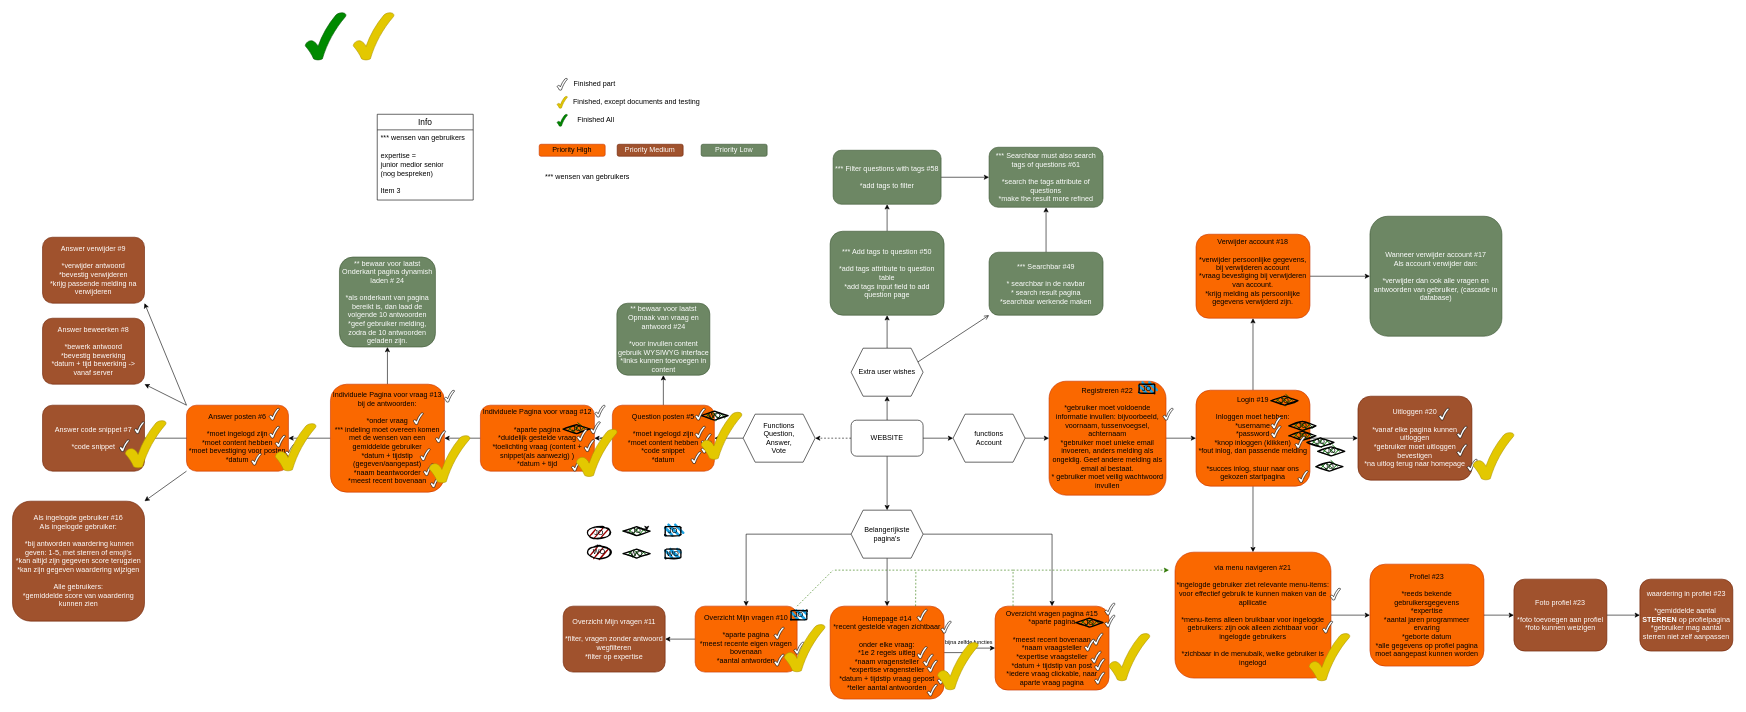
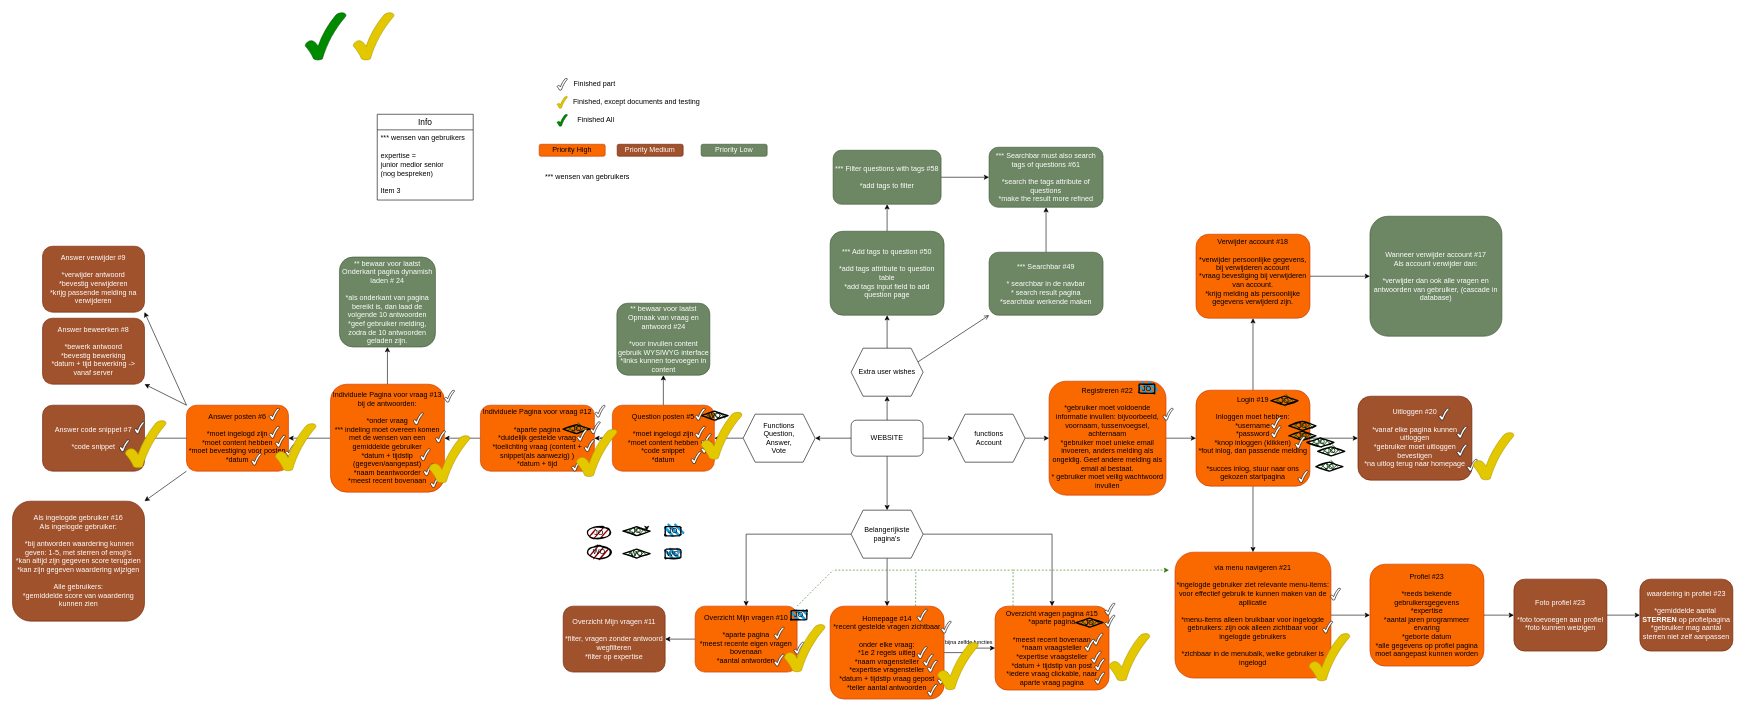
node "Answer verwijder #9 *verwijder antwoord *bevestig verwijderen *krijg passende melding na verwijderen": moved (93, 270) -> (93, 279)
edge "WEBSITE" -> "Functions Question, Answer, Vote": style dashed -> solid
